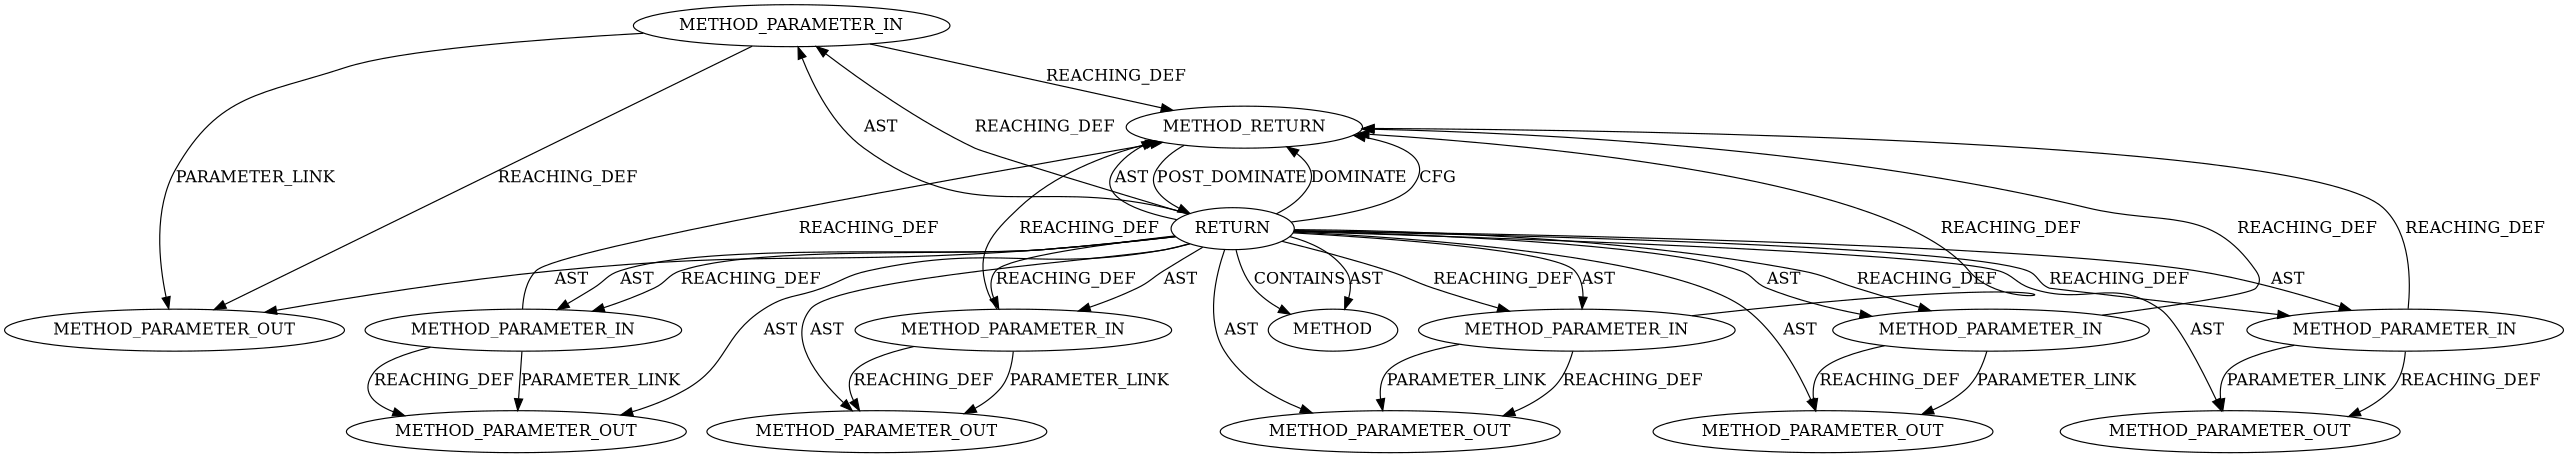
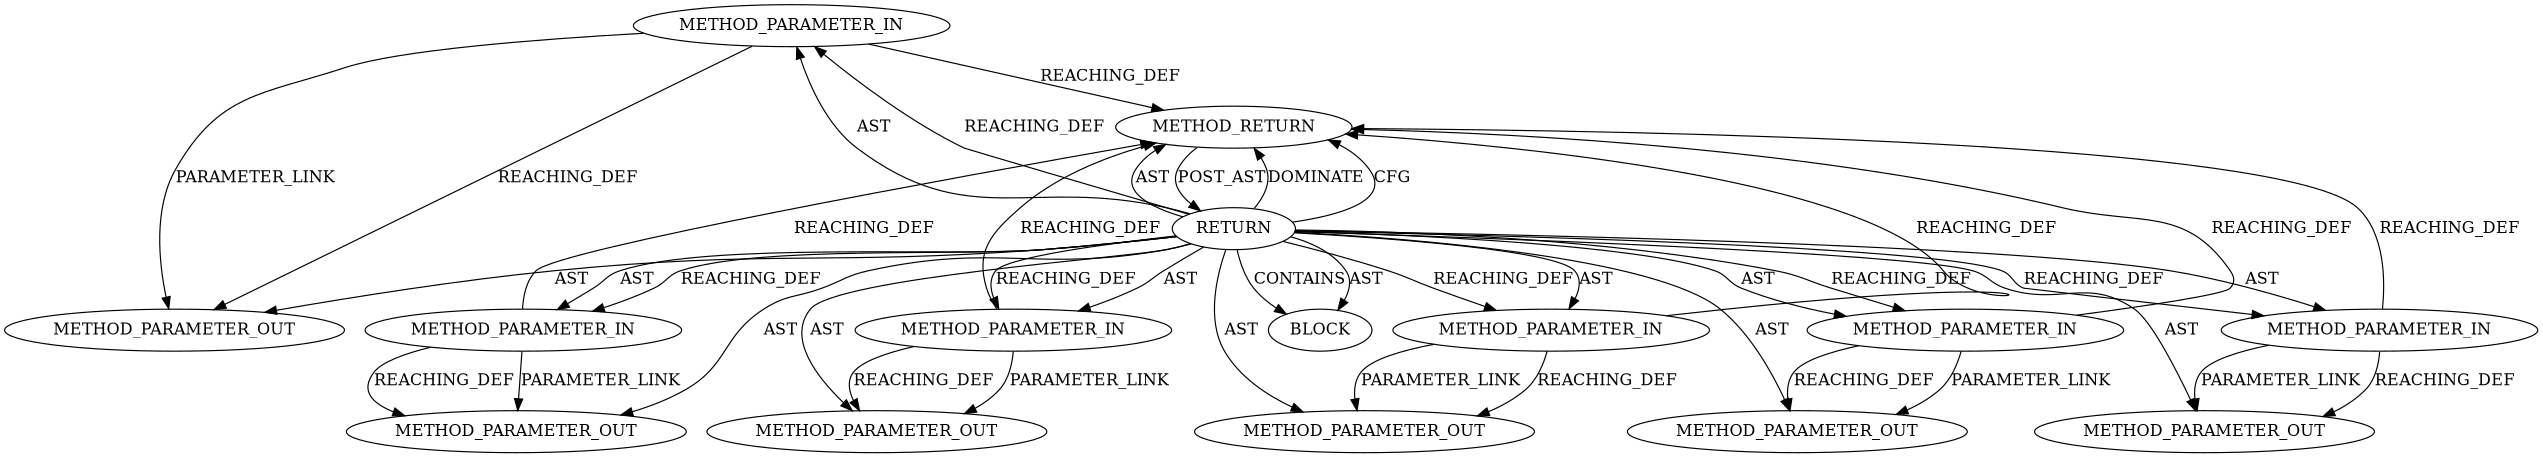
edge "METHOD_RETURN" -> "RETURN": label "POST_DOMINATE" -> "POST_AST"
node "METHOD": label "METHOD" -> "BLOCK"
